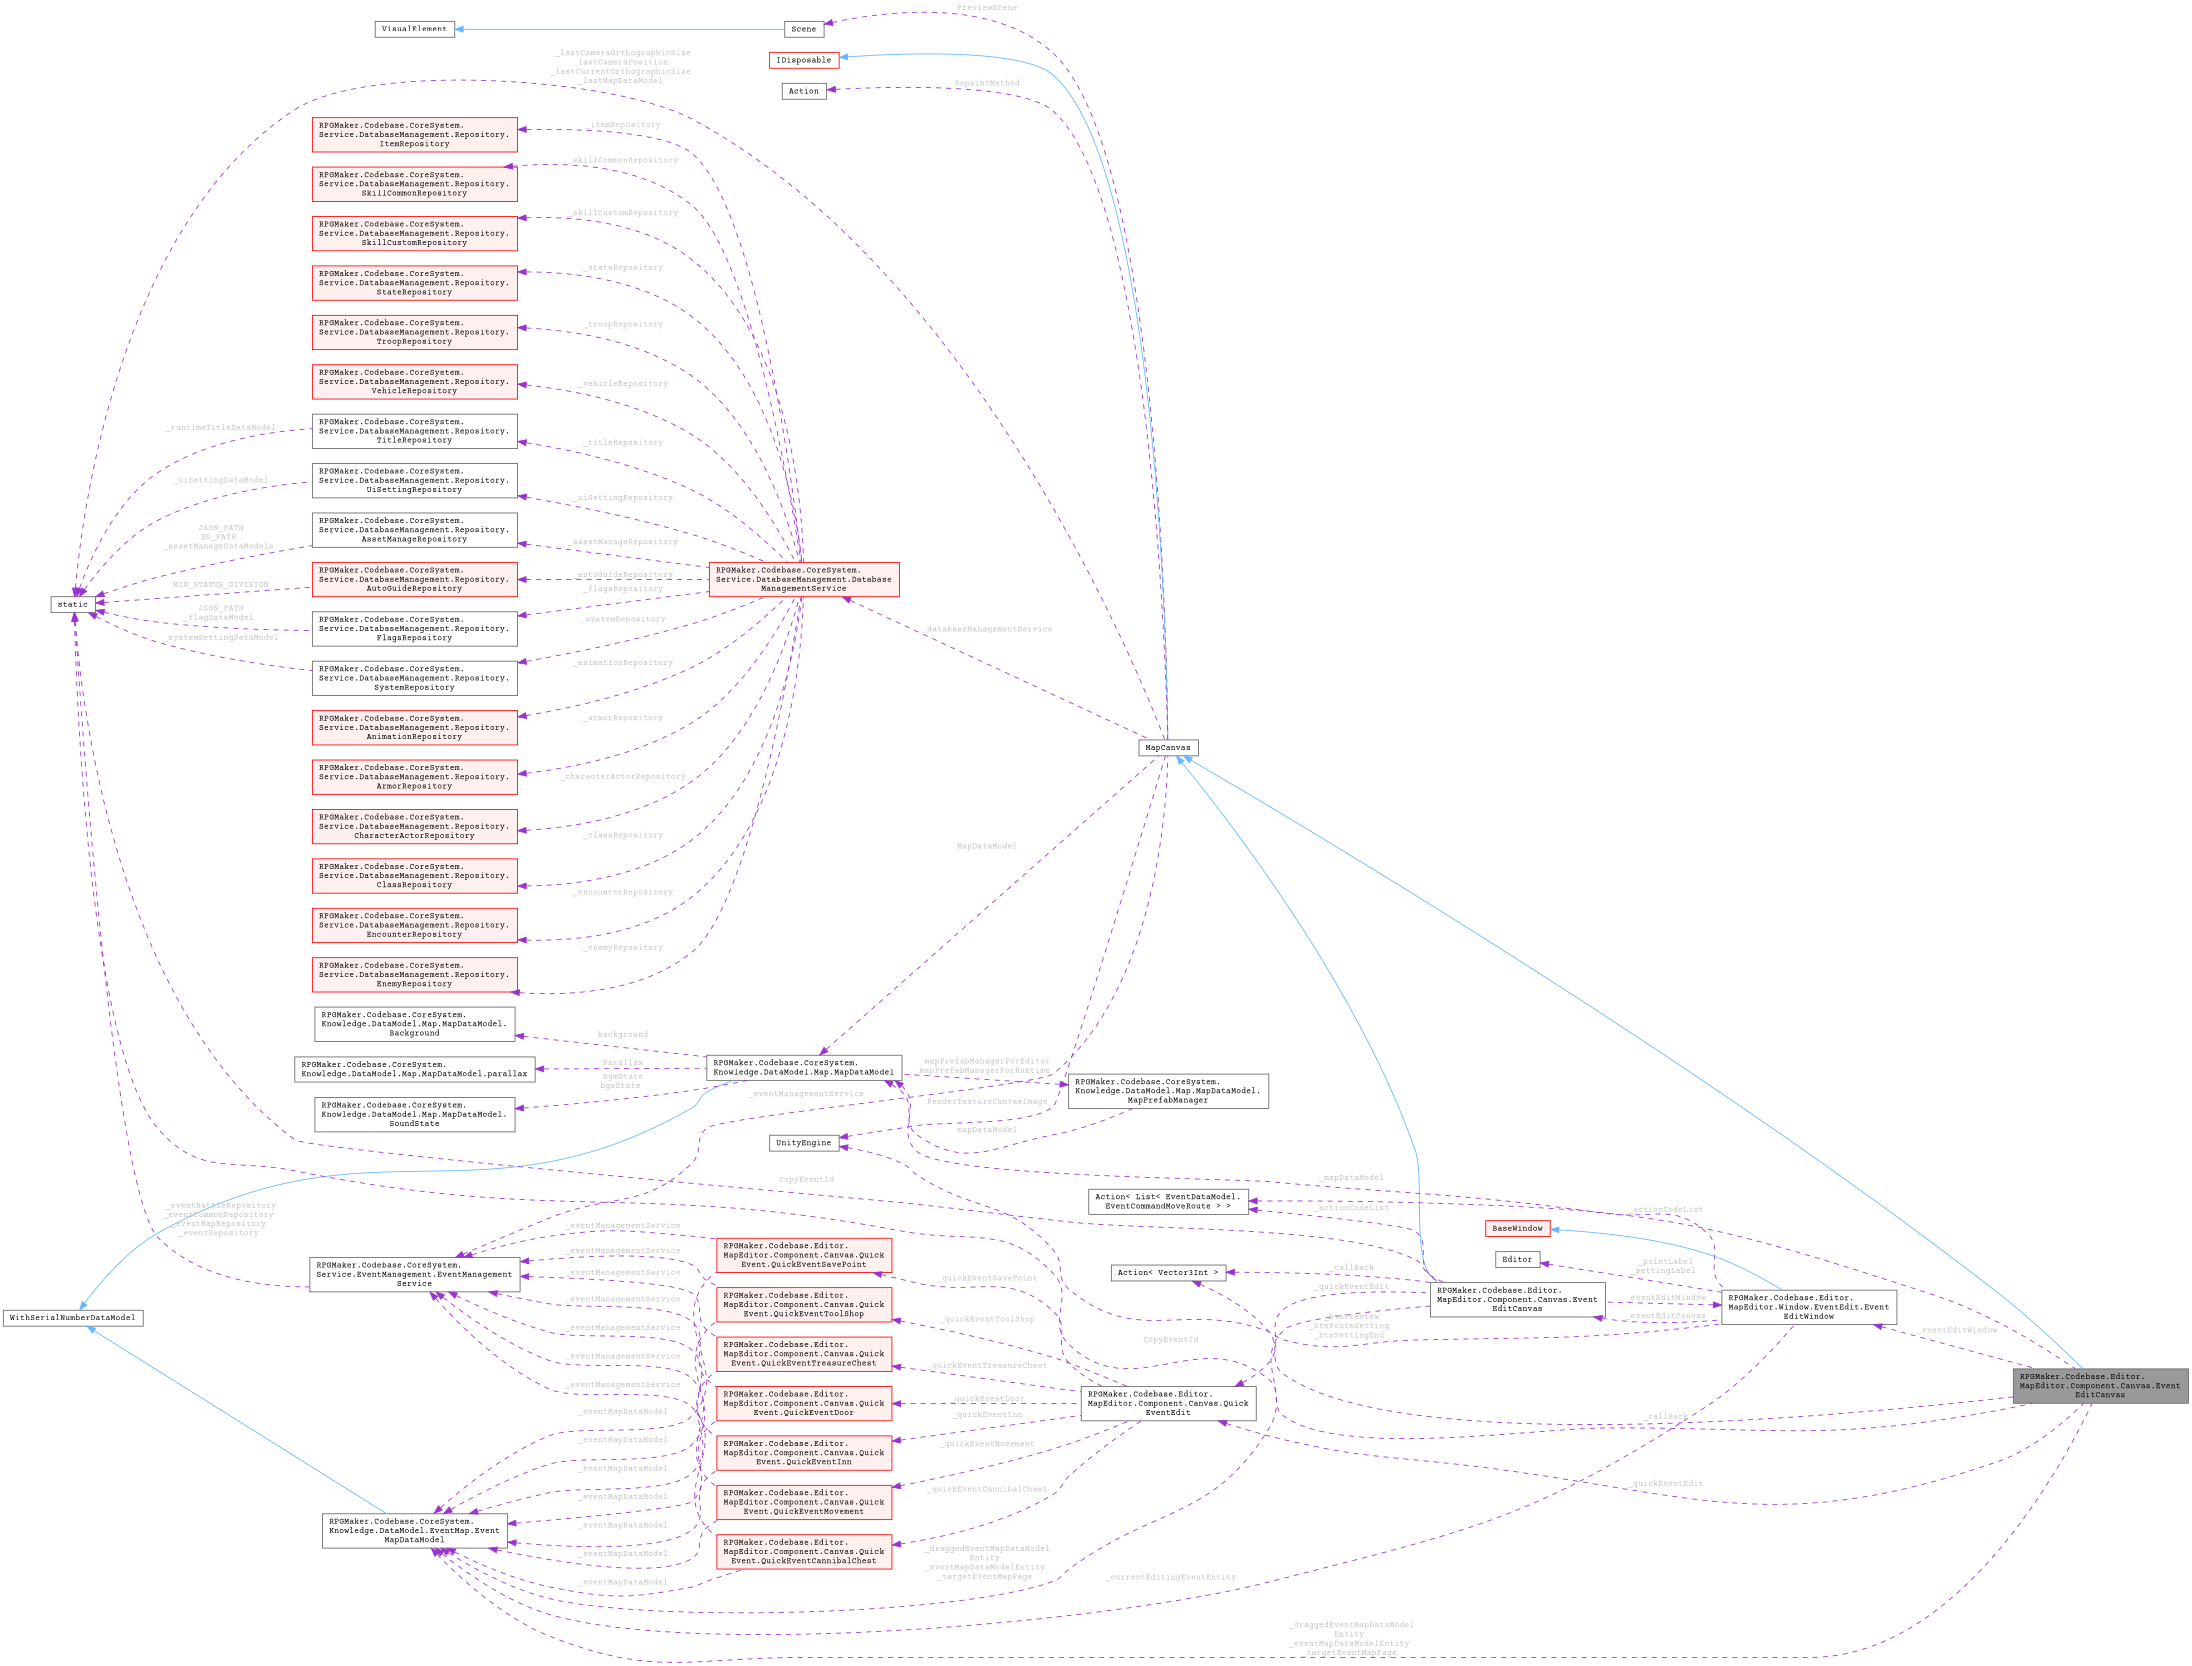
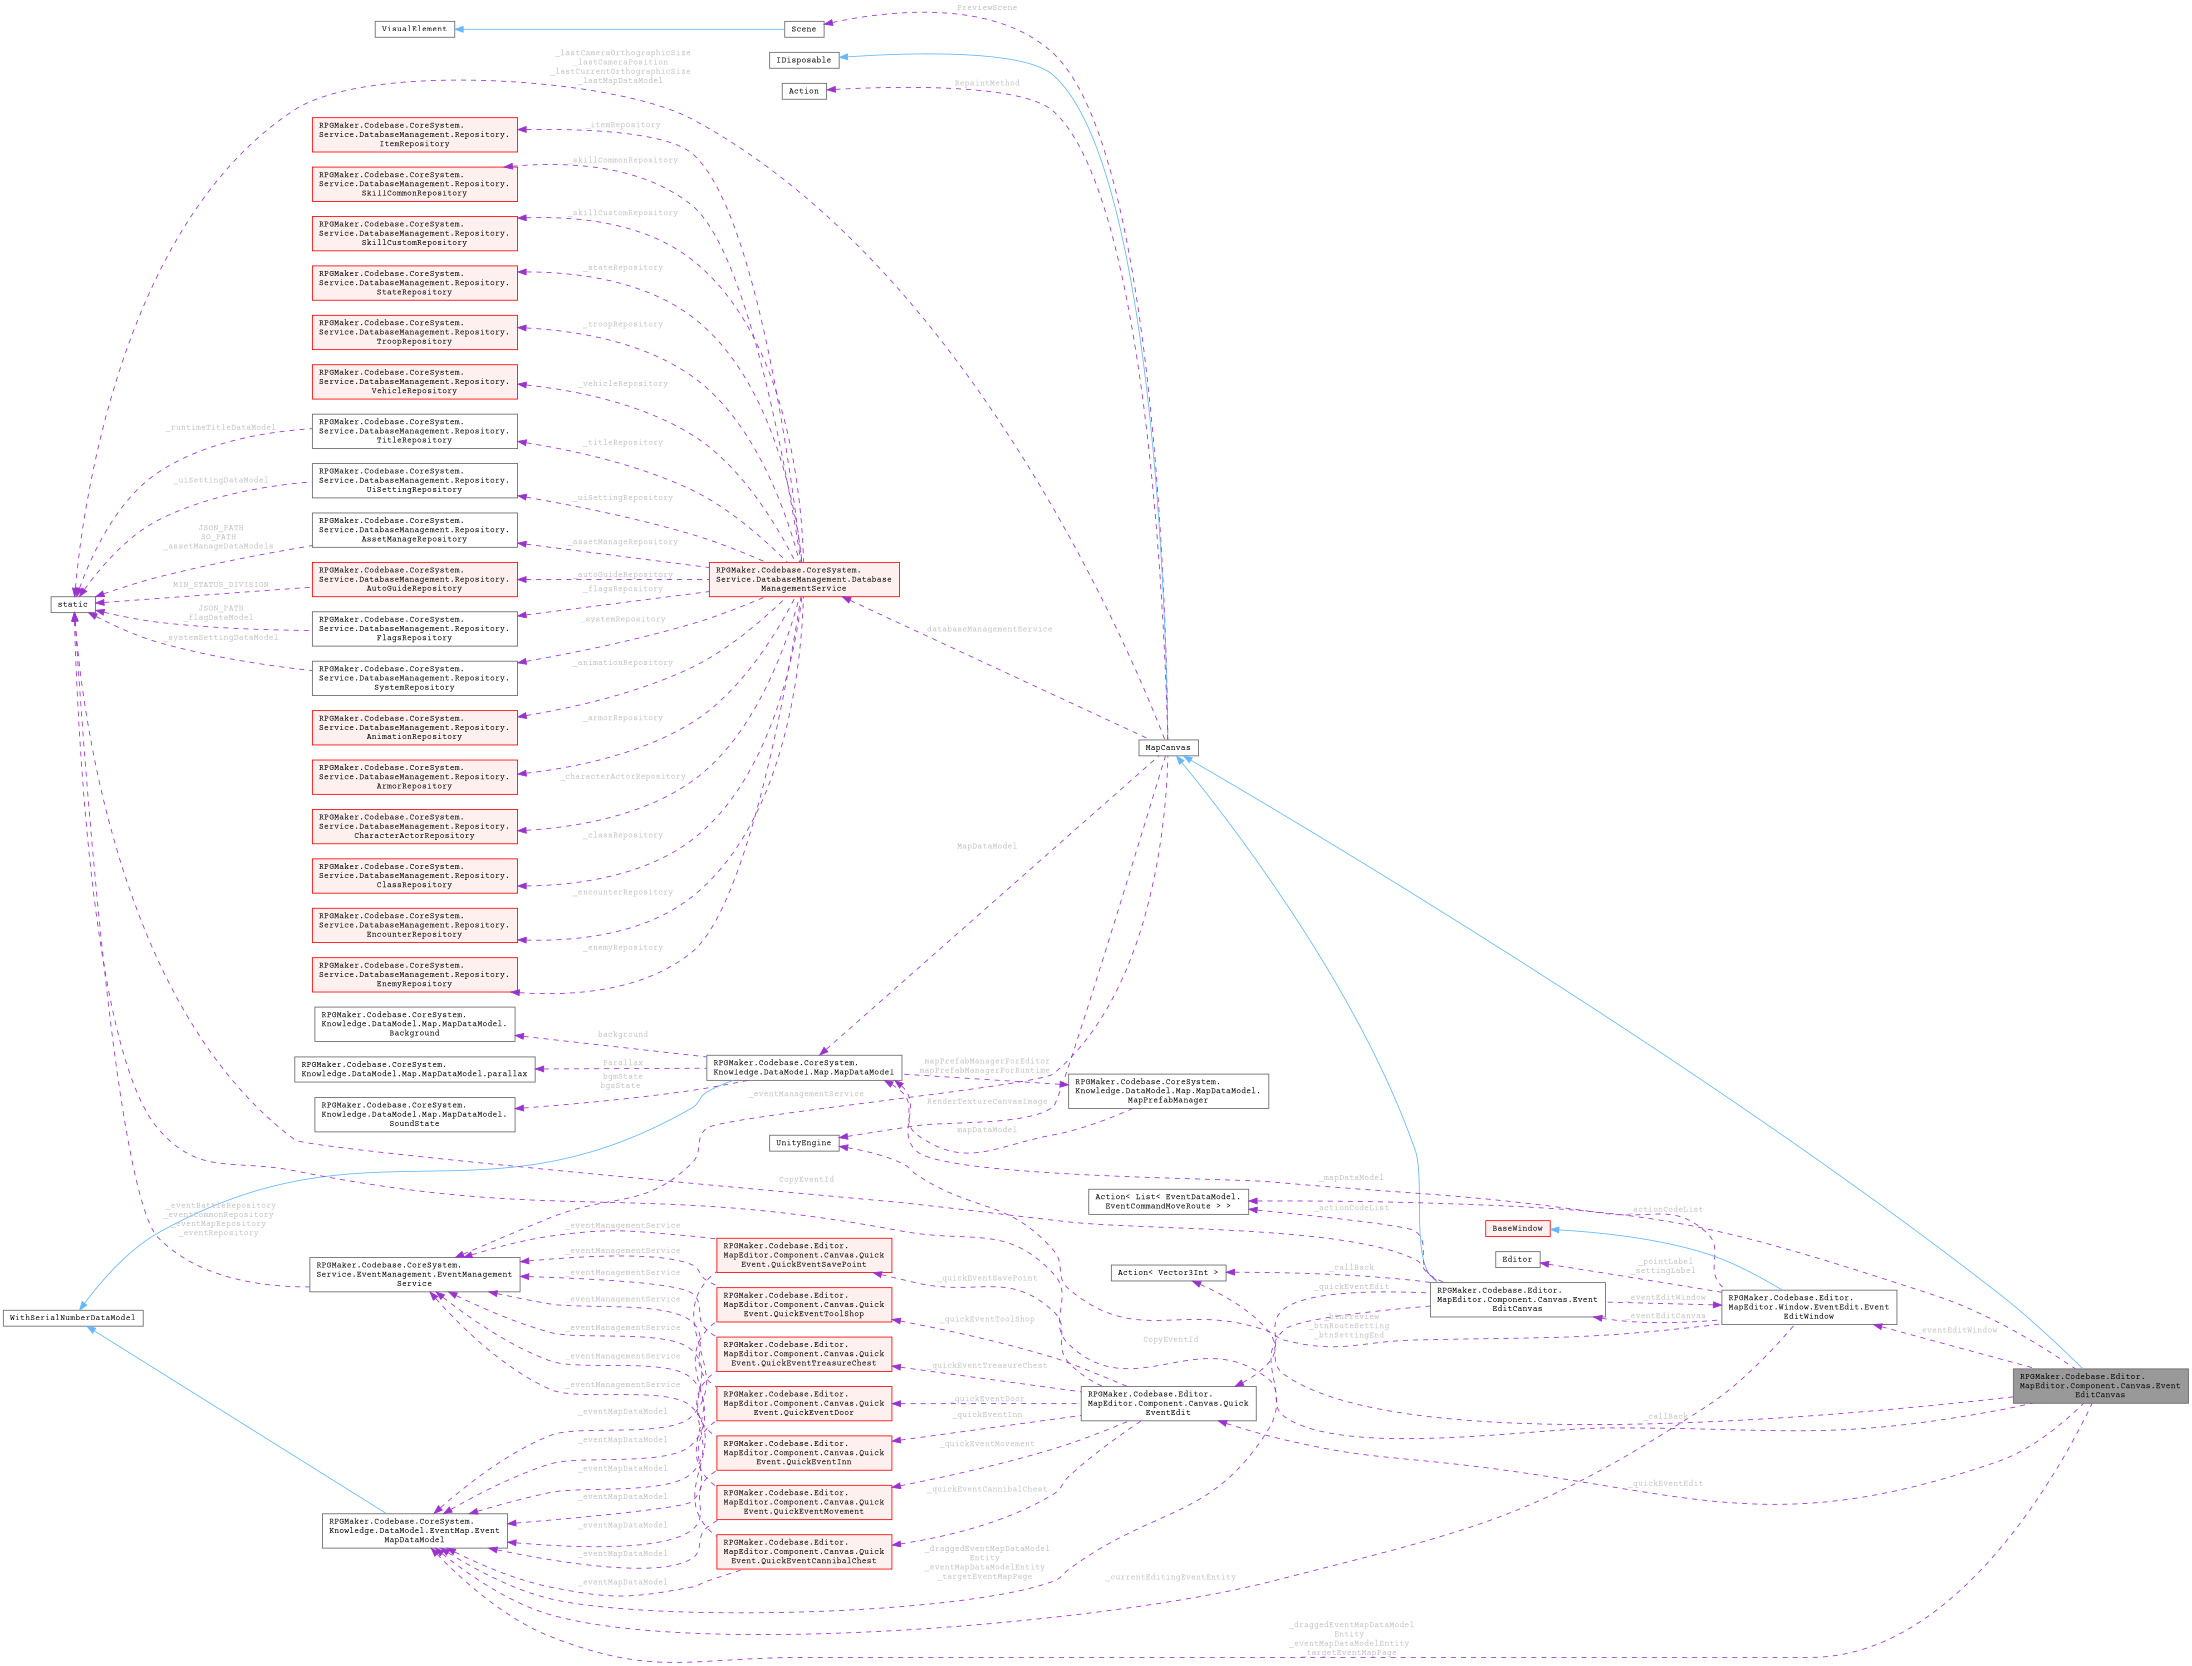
node "IDisposable": color red -> gray40
